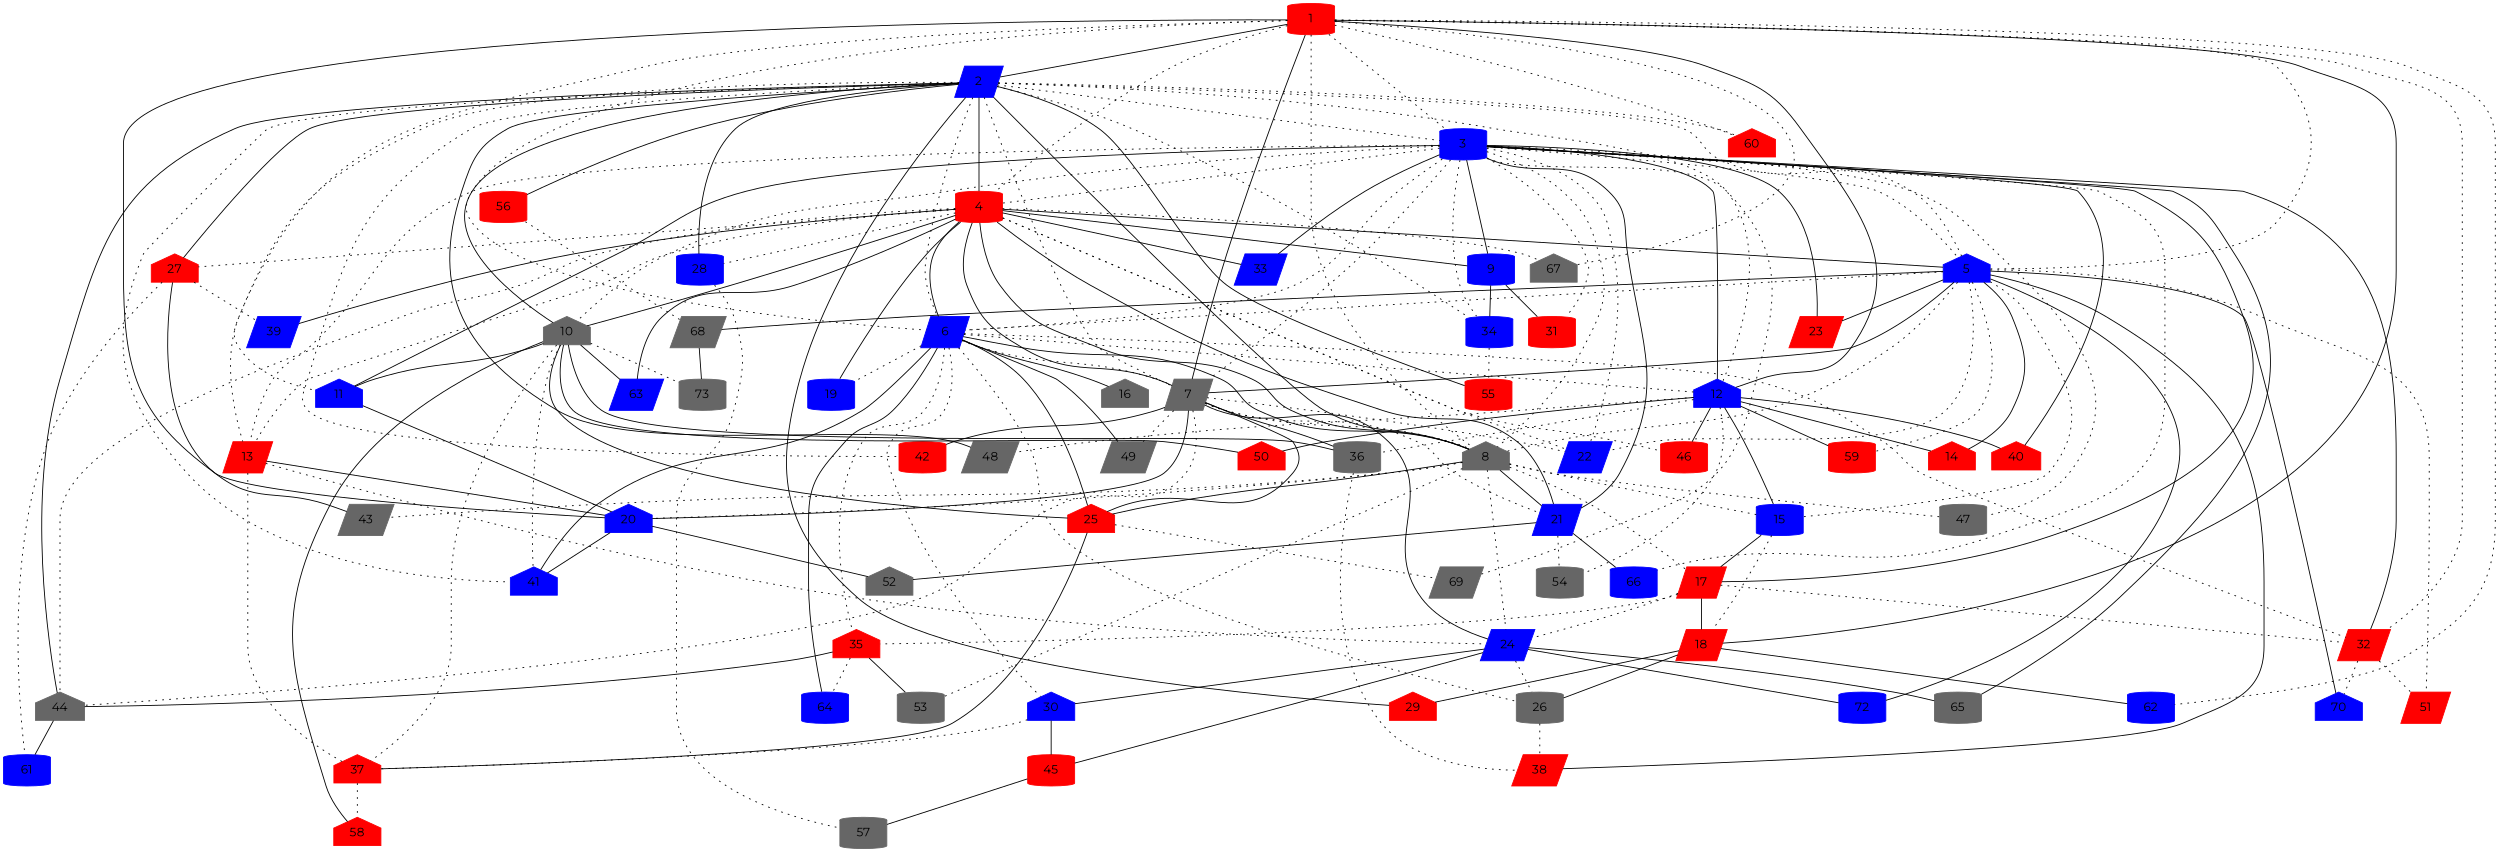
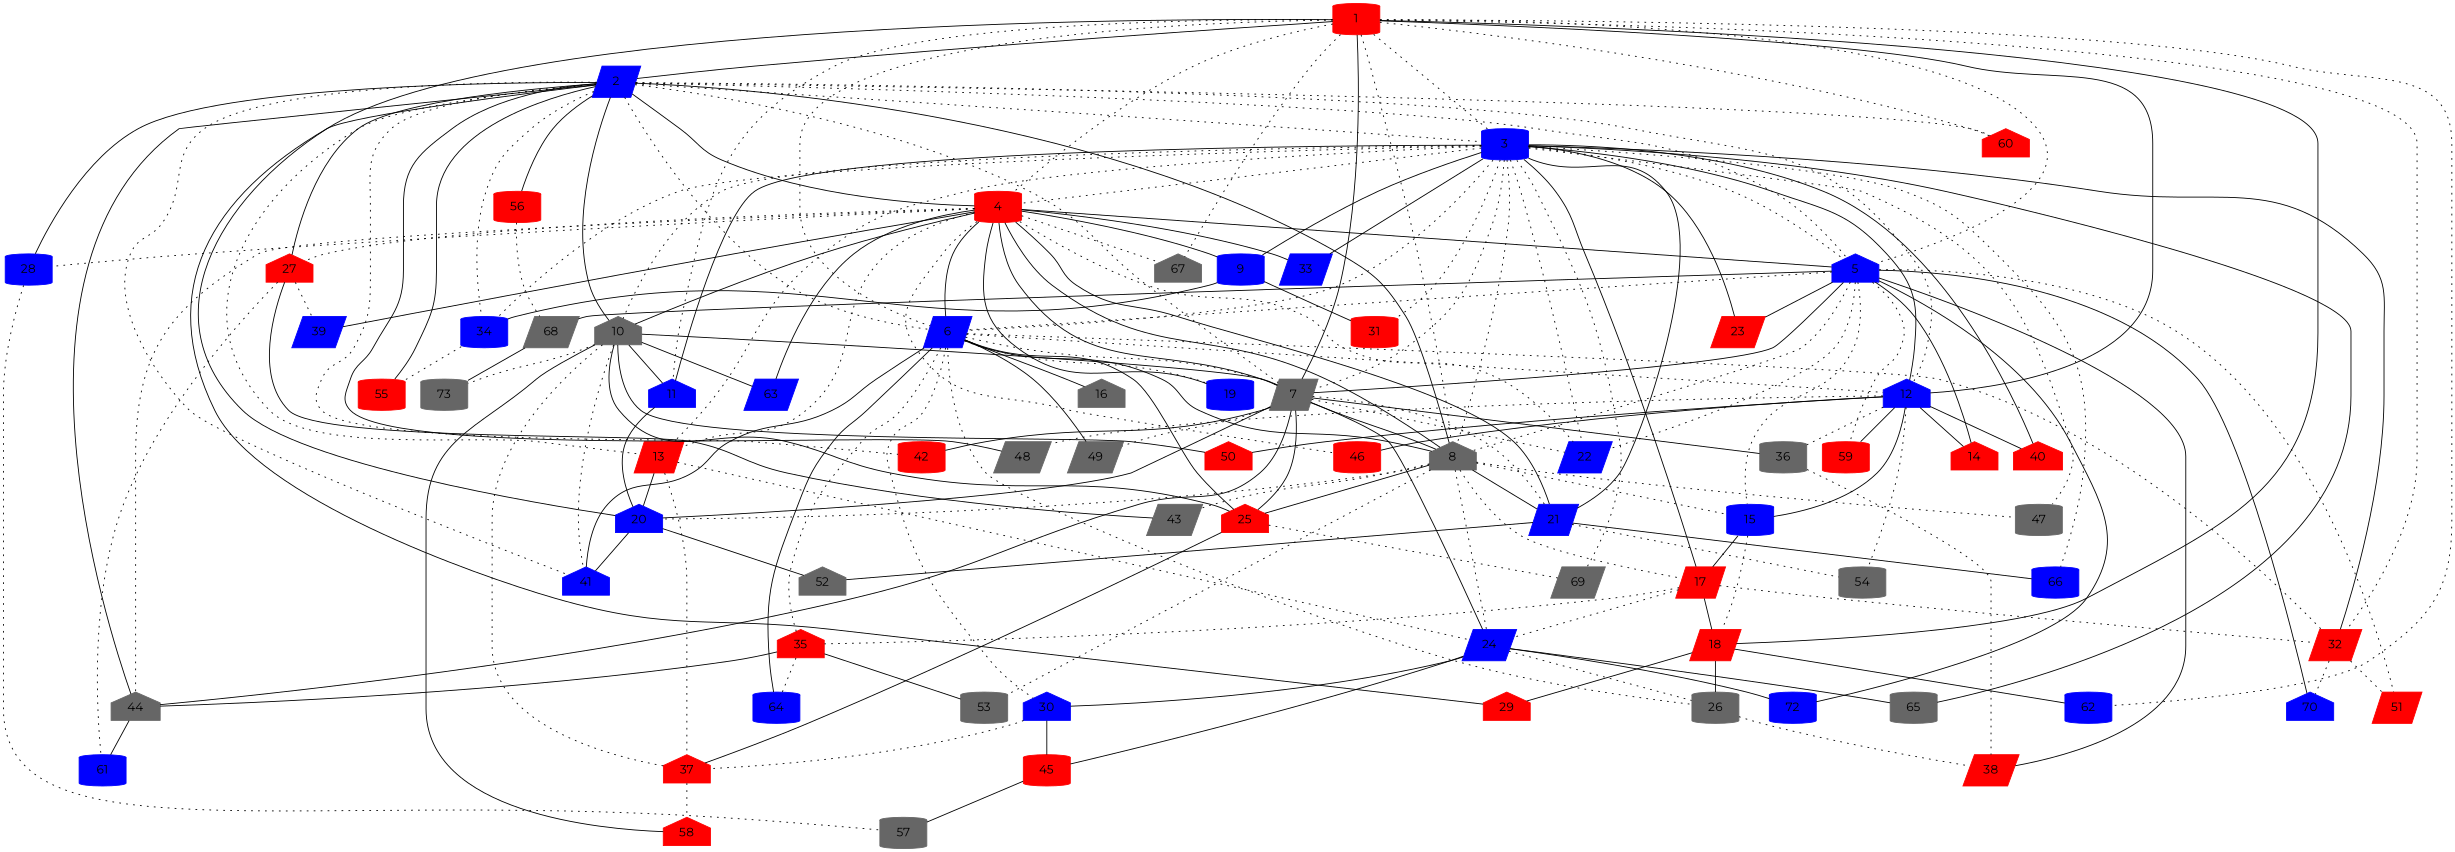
edge "7" -- "8": style dotted -> solid
edge "10" -- "36": now "10" -- "7"
edge "7" -- "44": style dotted -> solid
